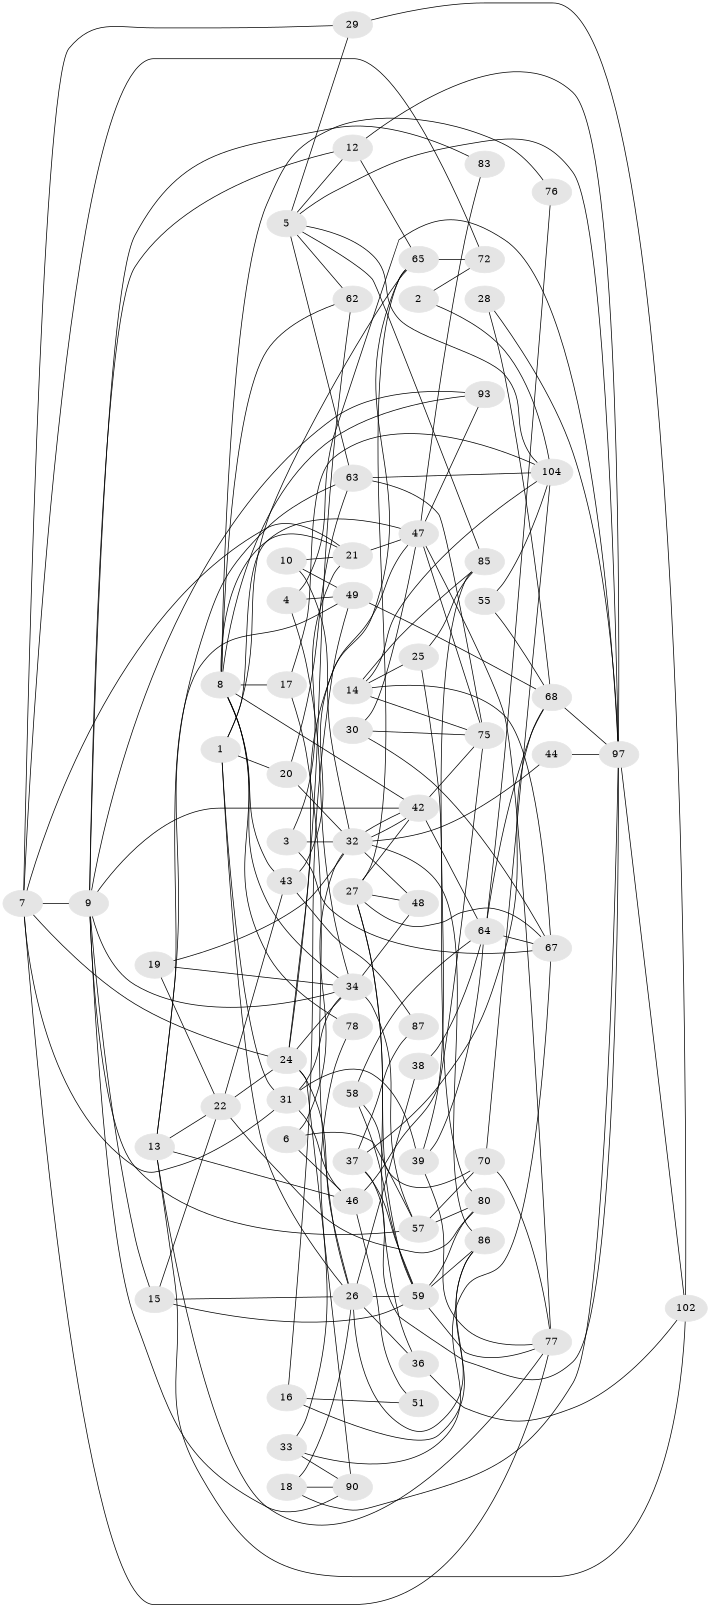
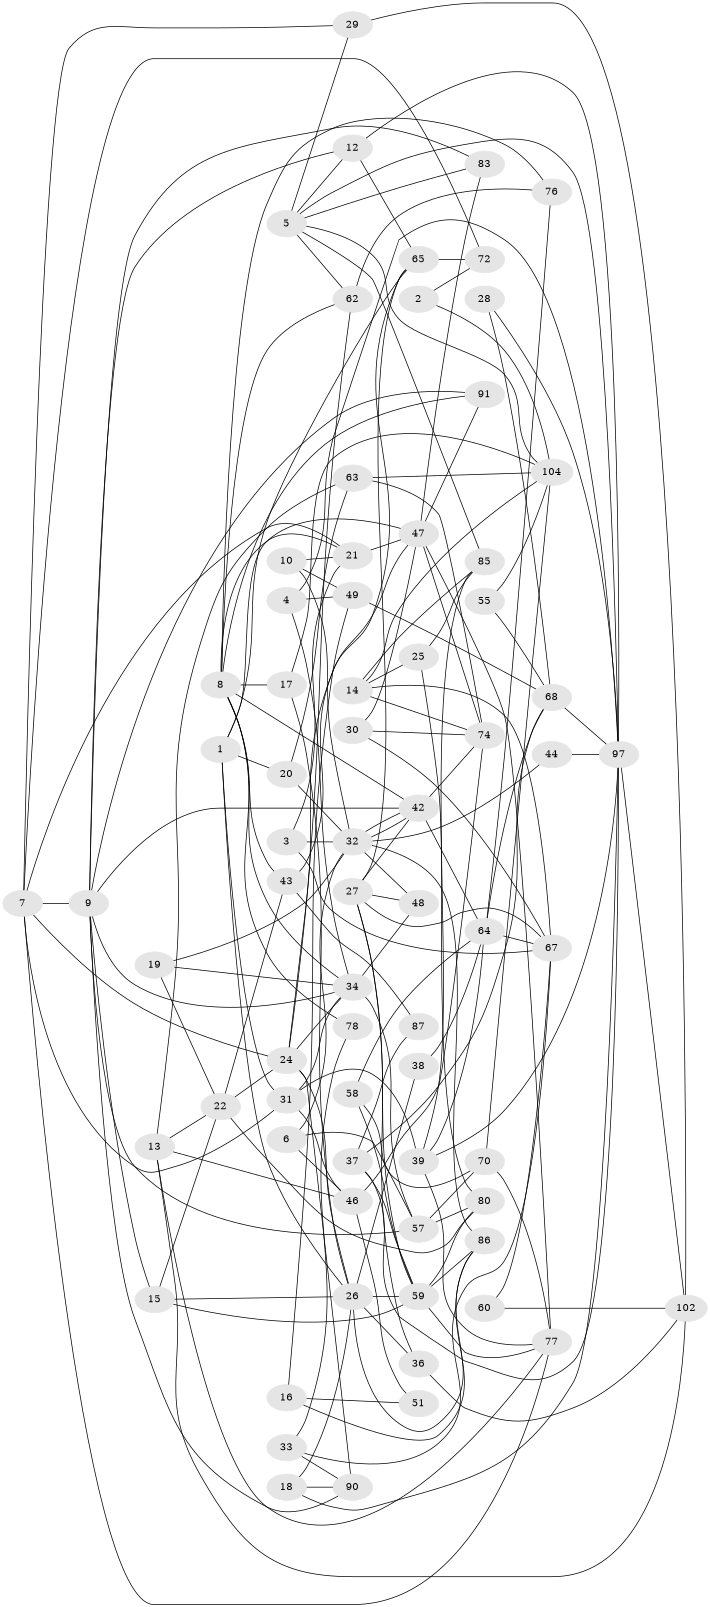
edge "76" -- "62": added
edge "5" -- "63": now "5" -- "83"
node "93": label "93" -> "91"
edge "49" -- "13": removed
node "75": label "75" -> "74"
edge "97" -- "39": added
node "60": added
